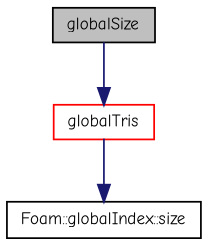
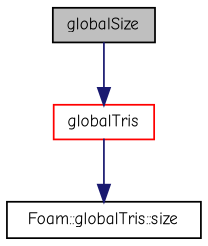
node "Foam::globalIndex::size": label "Foam::globalIndex::size" -> "Foam::globalTris::size"
